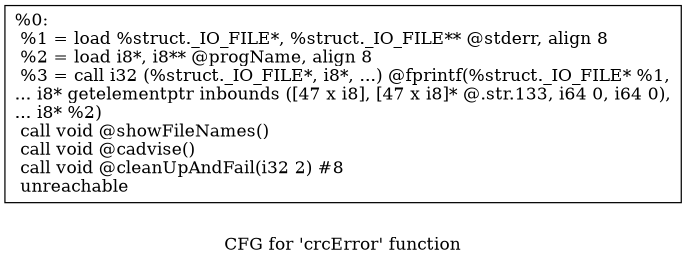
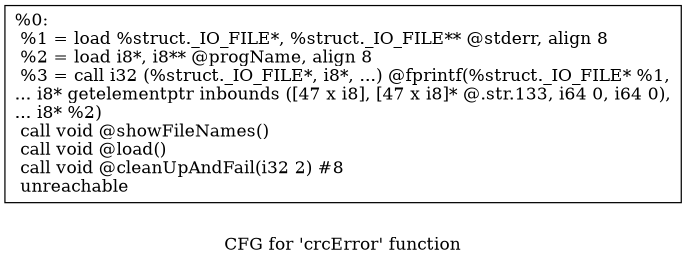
node "%0:": text "call void @cadvise()" -> "call void @load()"
